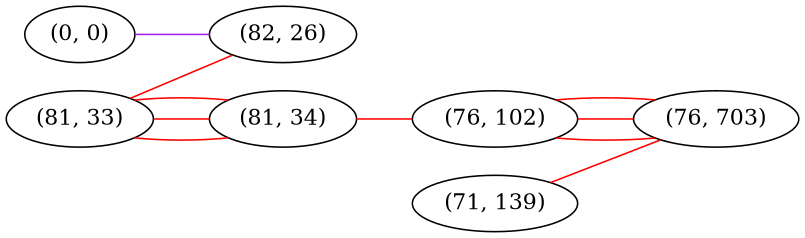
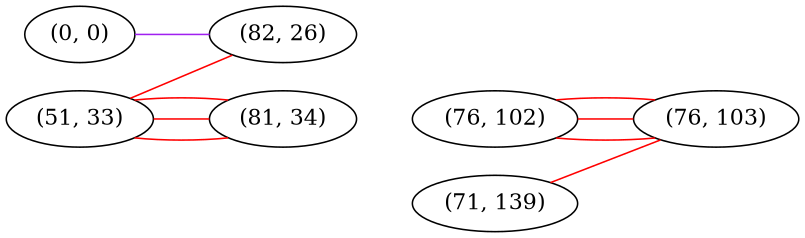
node "(81, 33)": label "(81, 33)" -> "(51, 33)"
edge "(81, 34)" -- "(76, 102)": removed
node "(76, 703)": label "(76, 703)" -> "(76, 103)"
